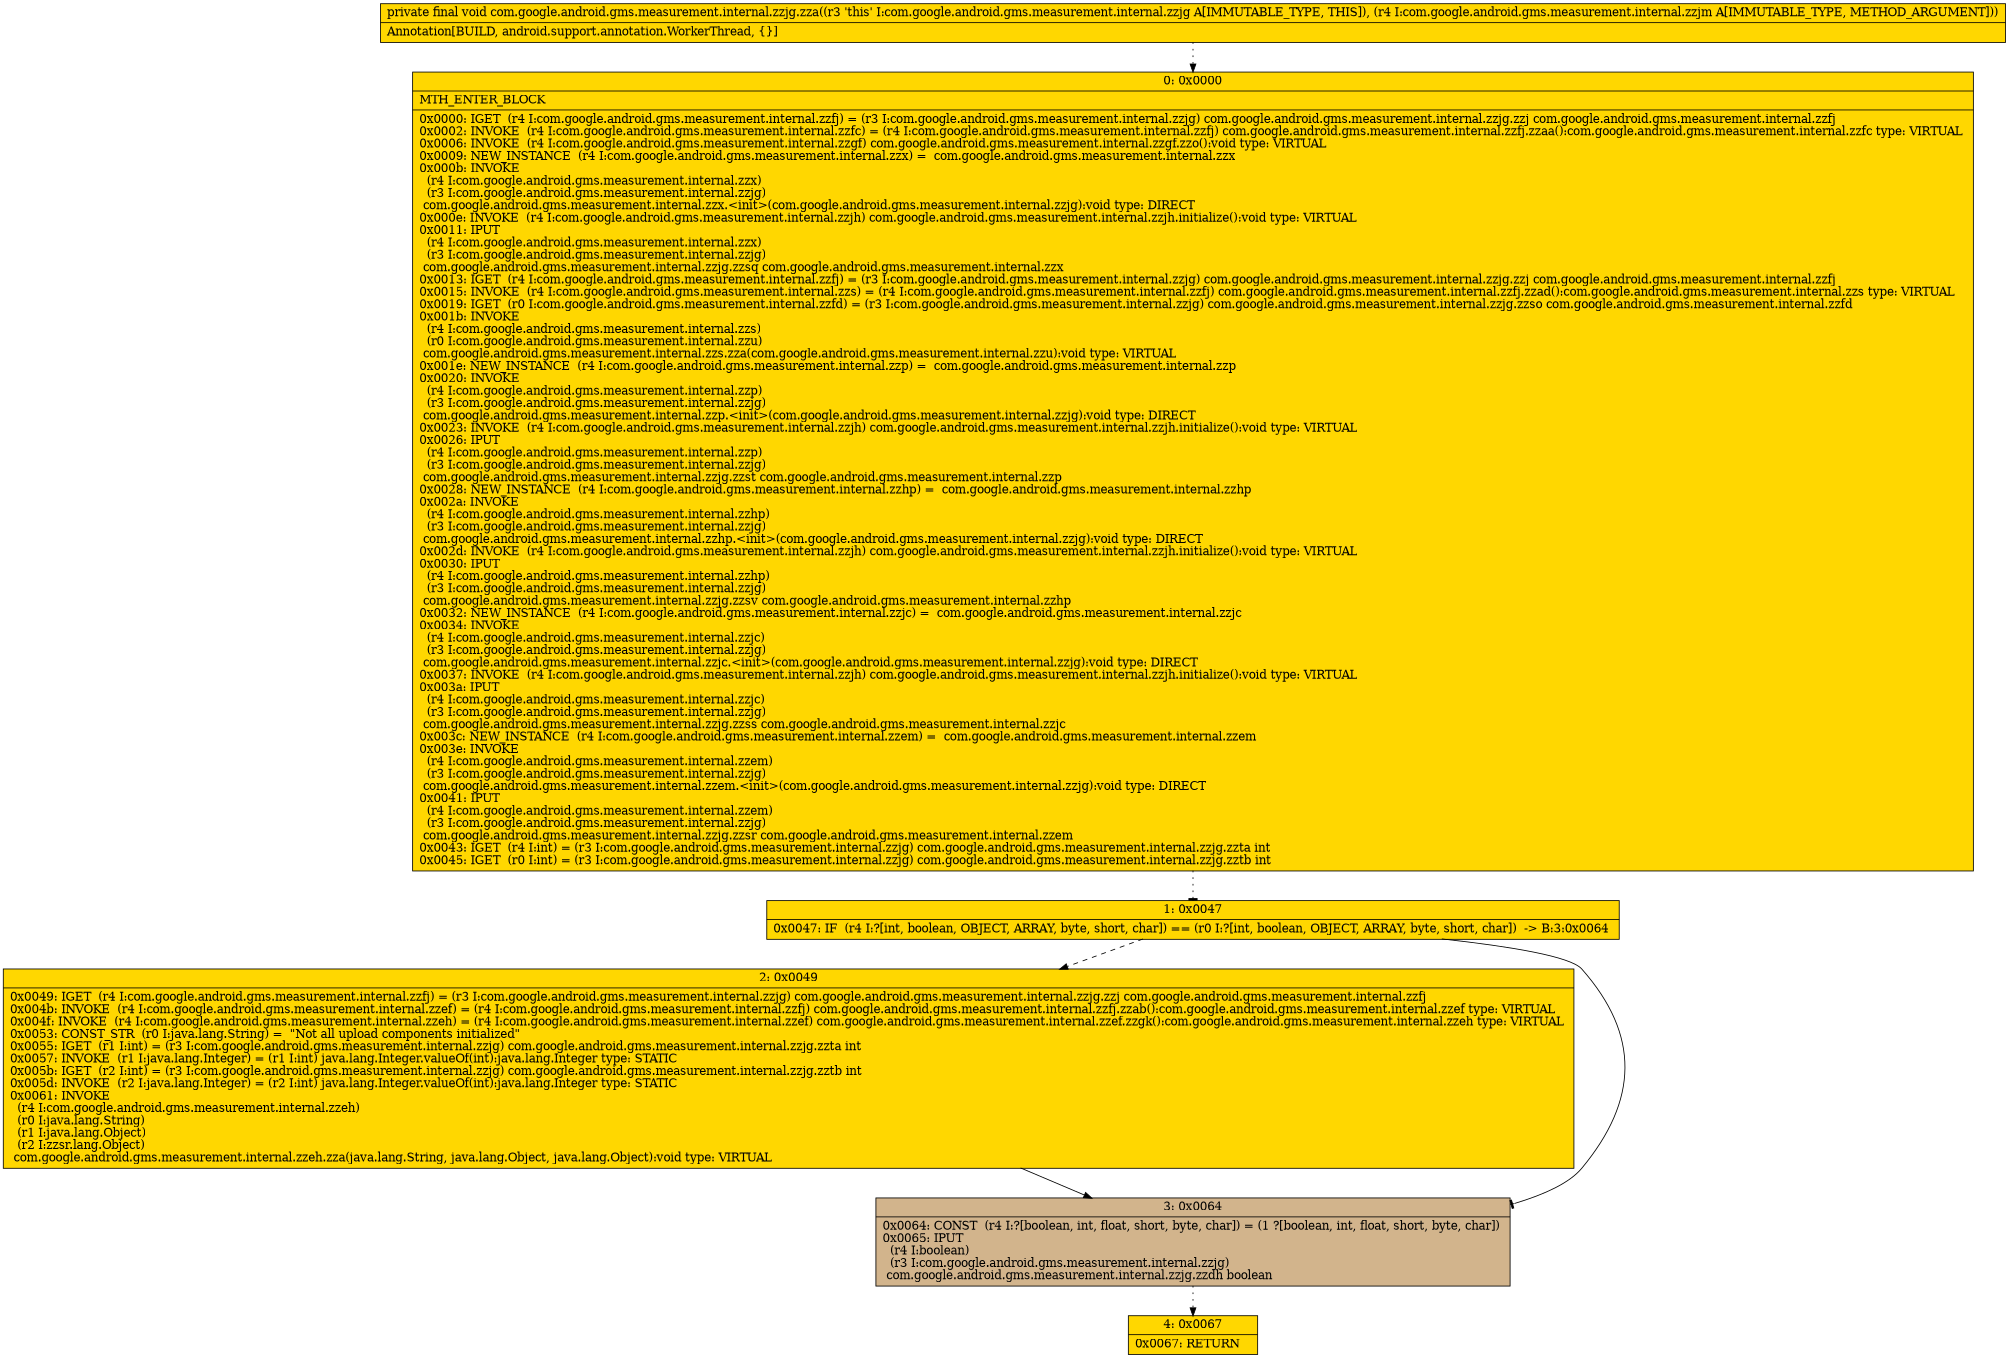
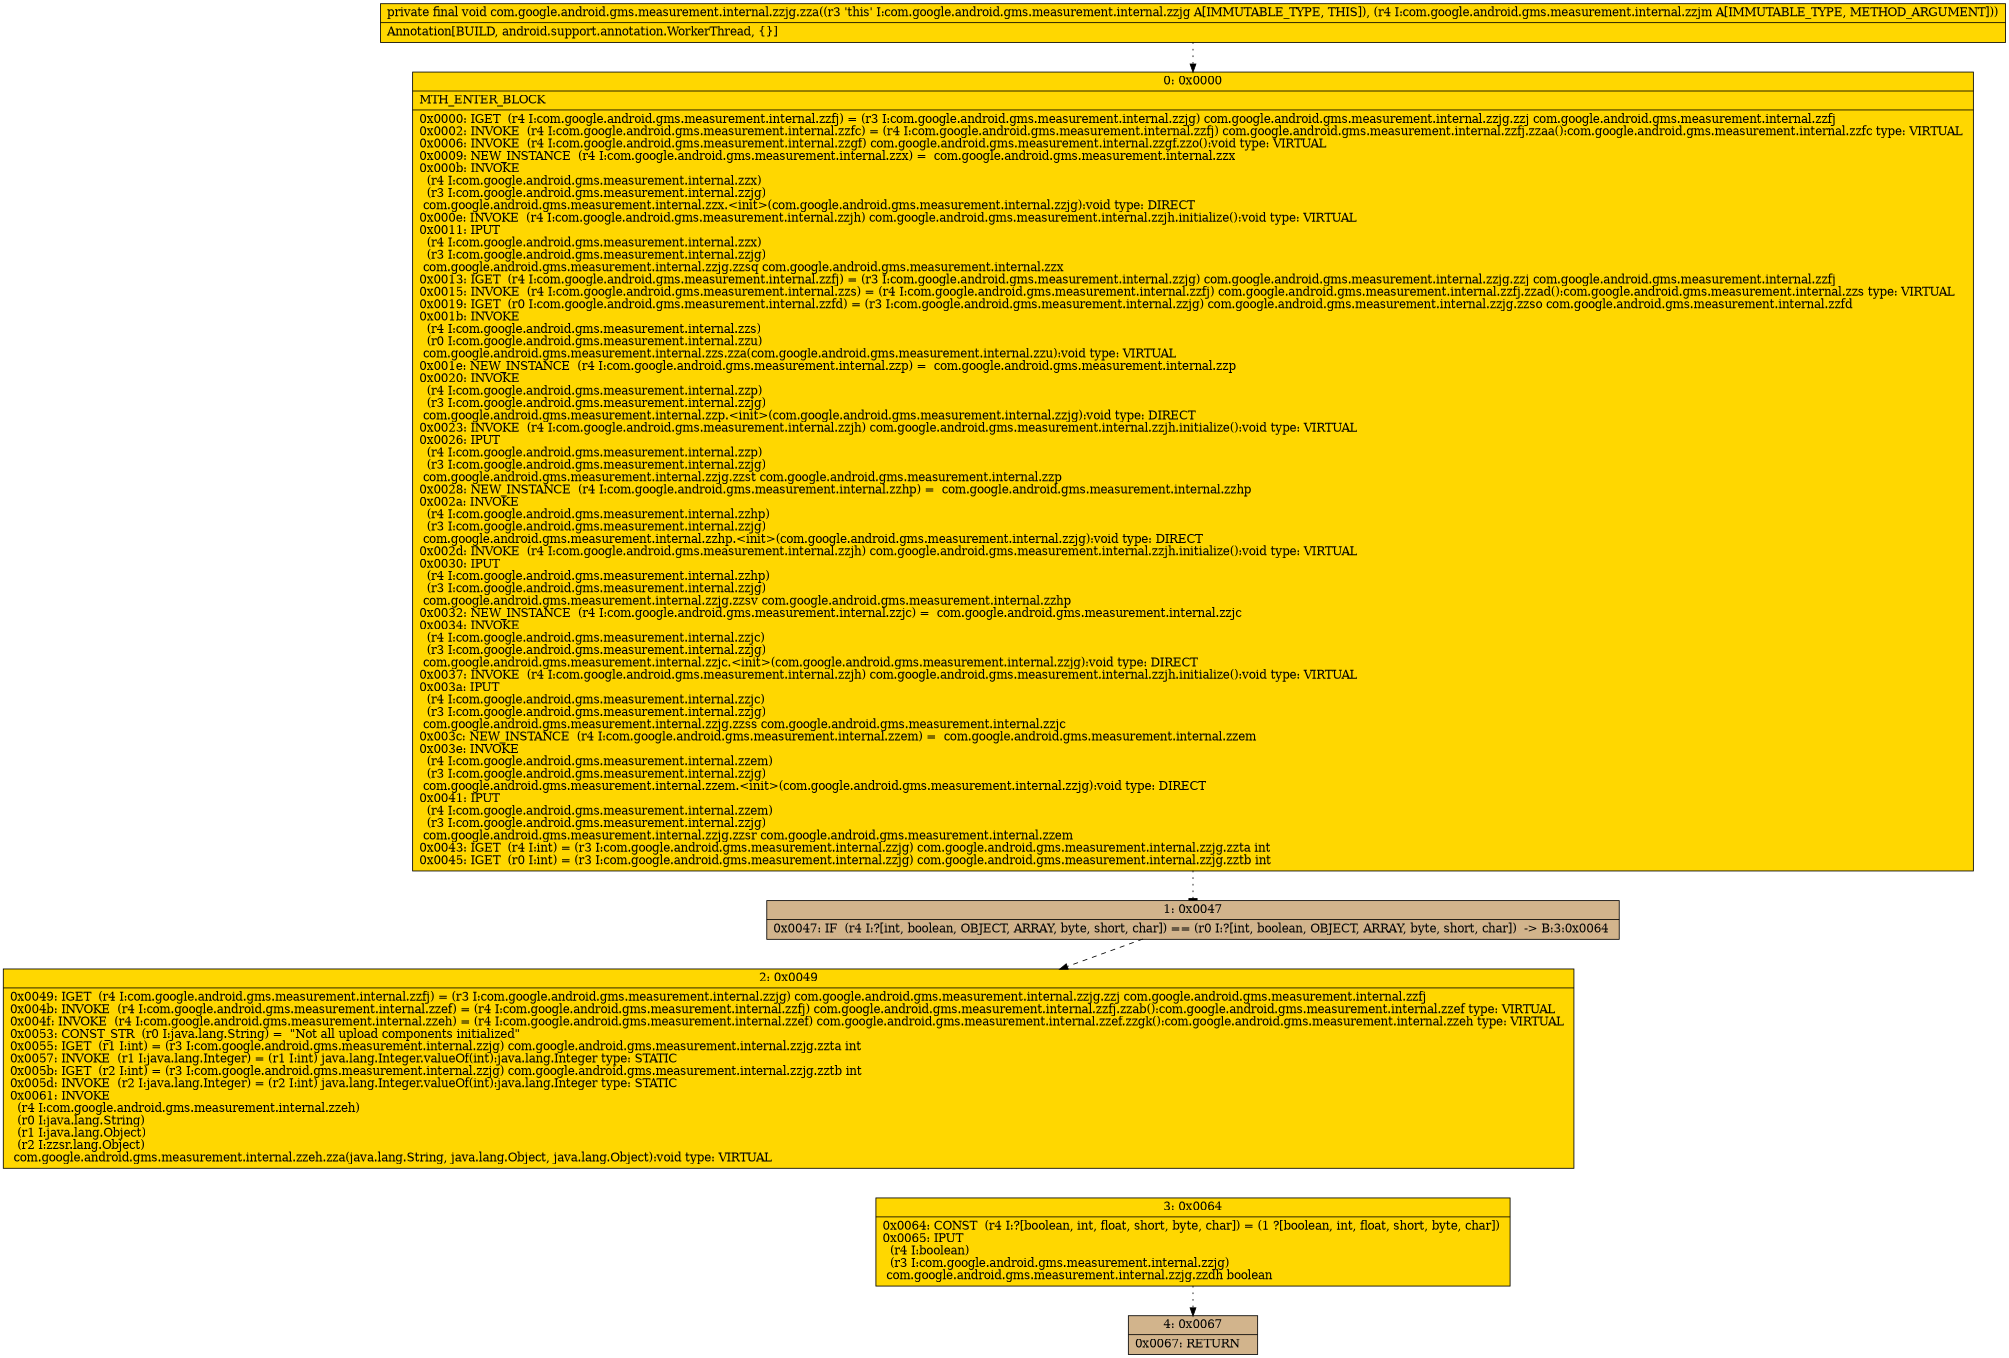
node "1: 0x0047": fillcolor gold -> tan
edge "1: 0x0047" -> "3: 0x0064": removed
edge "2: 0x0049" -> "3: 0x0064": removed
node "3: 0x0064": fillcolor tan -> gold
node "4: 0x0067": fillcolor gold -> tan
